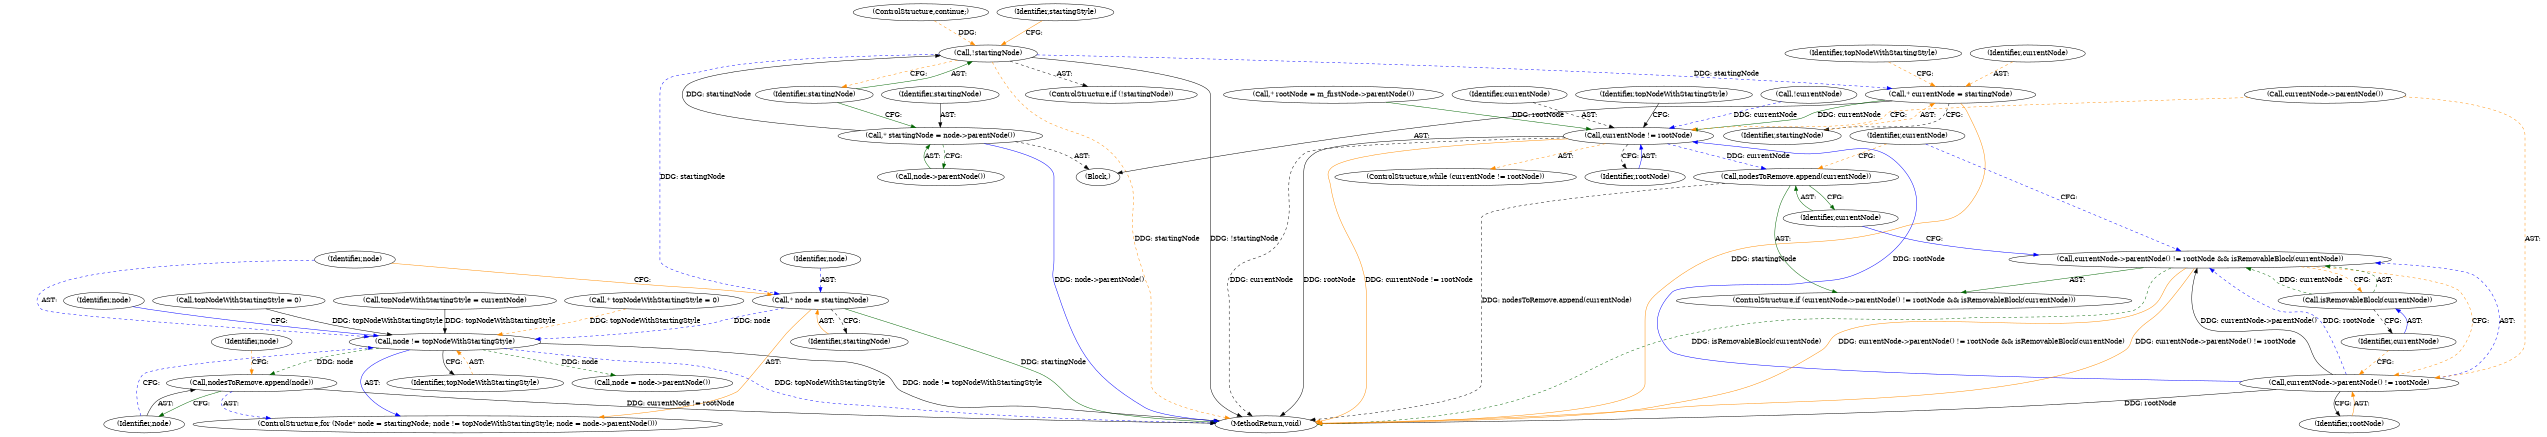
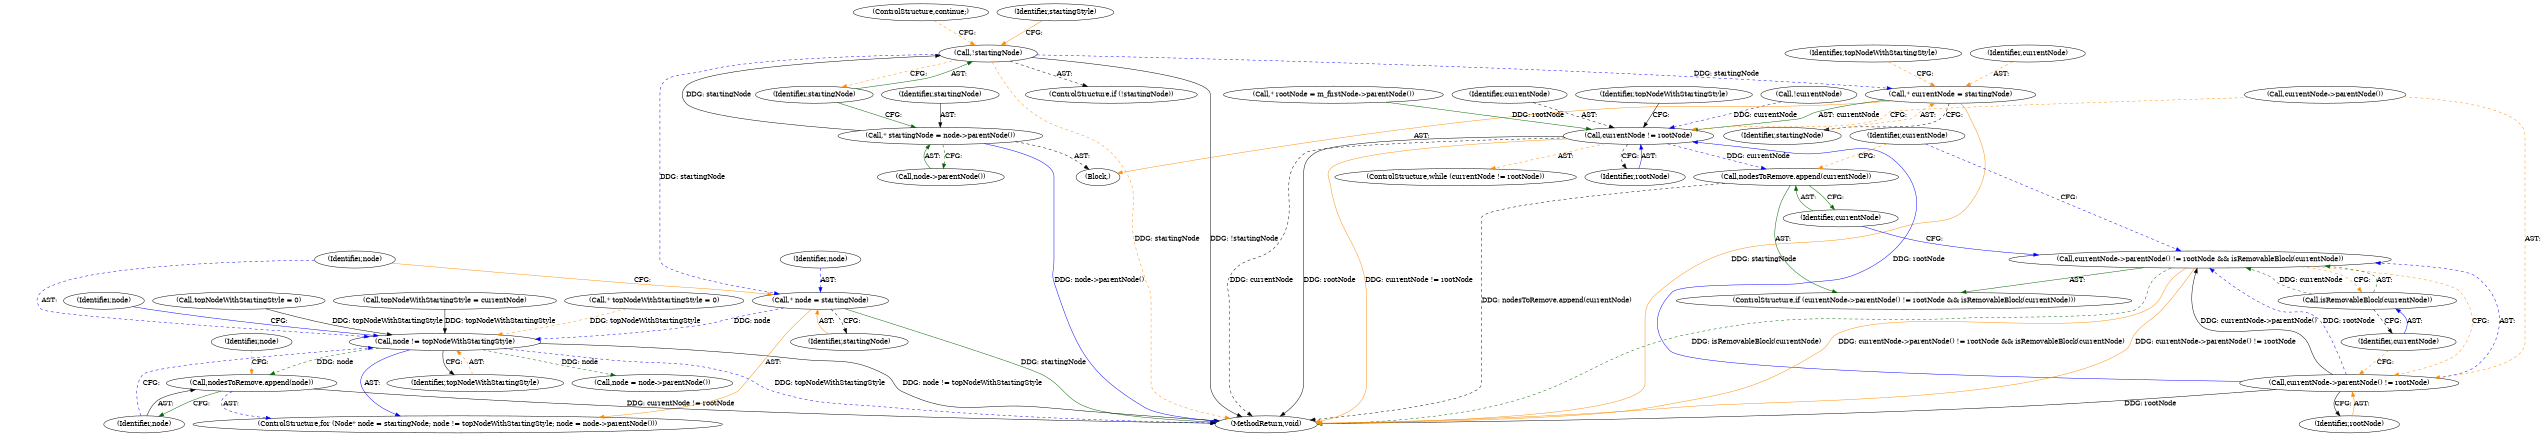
edge "(ControlStructure,continue;)" -> "(Call,!startingNode)": label "DDG: " -> "CFG: "
edge "(Call,* currentNode = startingNode)" -> "(Call,currentNode != rootNode)": label "DDG: currentNode" -> "AST: currentNode"
edge "(Call,* currentNode = startingNode)" -> "(Block,)": color black -> darkorange
